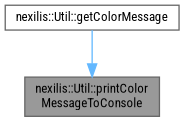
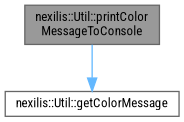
edge "nexilis::Util::getColorMessage" -> "nexilis::Util::printColor MessageToConsole": reversed
